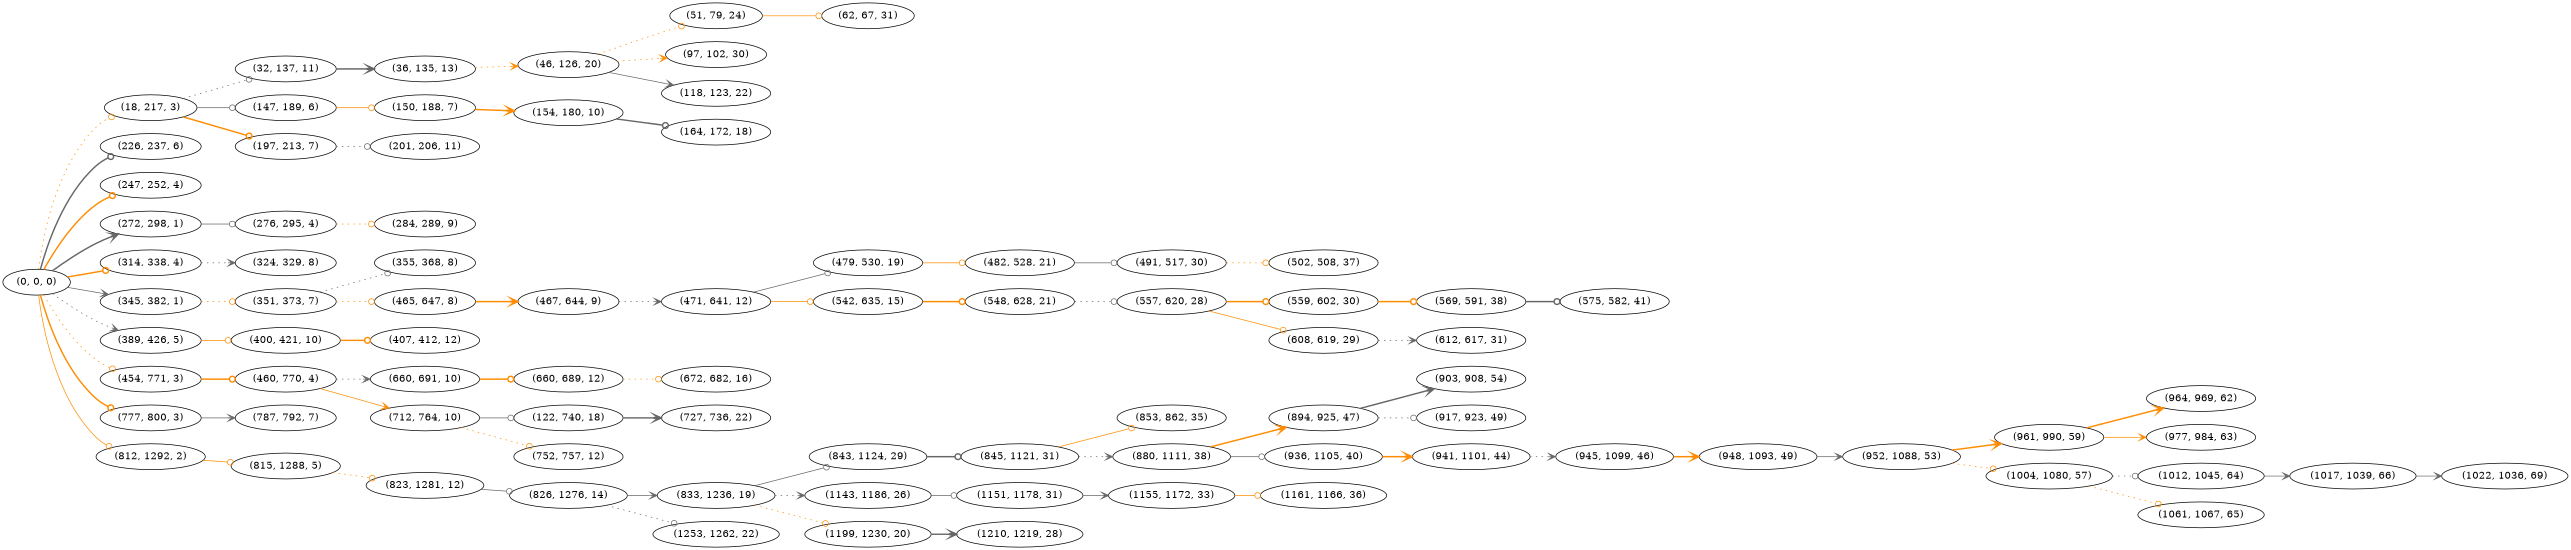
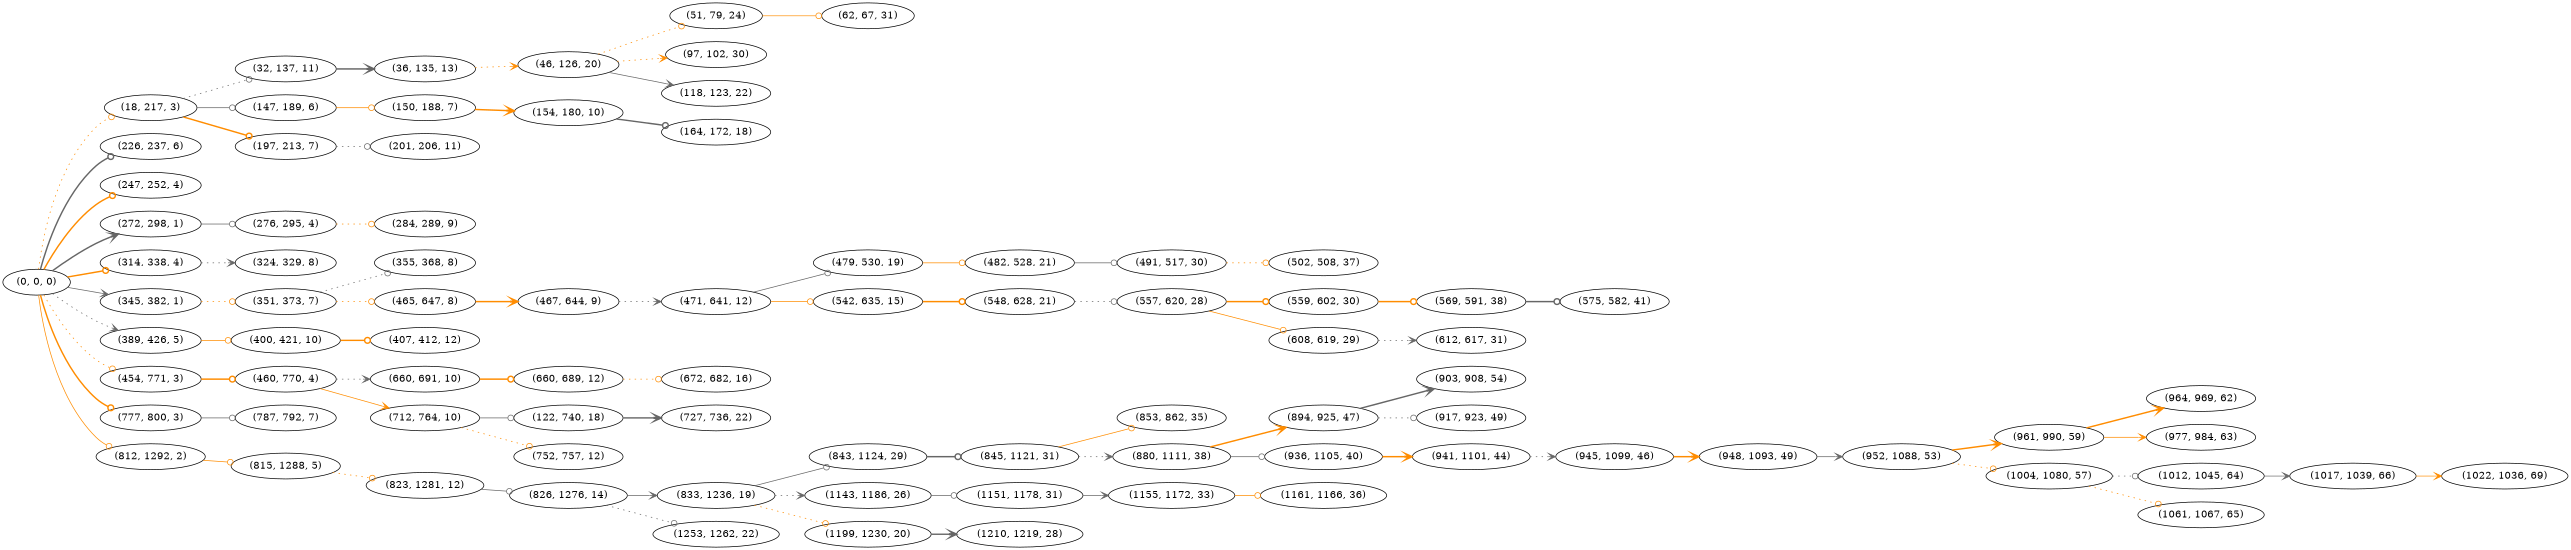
edge "(777, 800, 3)" -> "(787, 792, 7)": arrowhead vee -> odot
edge "(1017, 1039, 66)" -> "(1022, 1036, 69)": color gray40 -> darkorange
